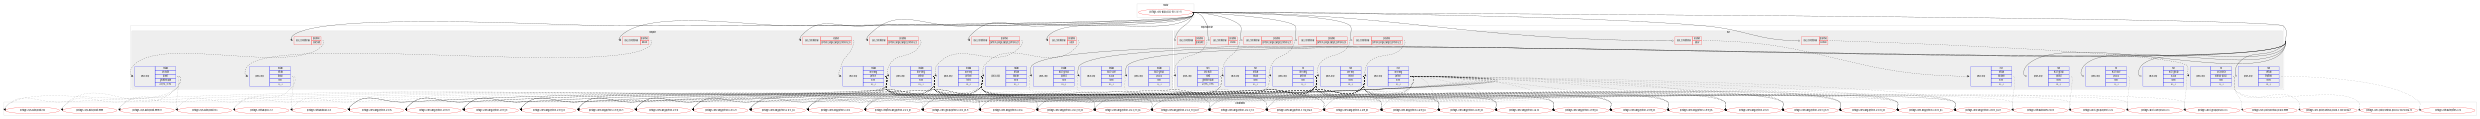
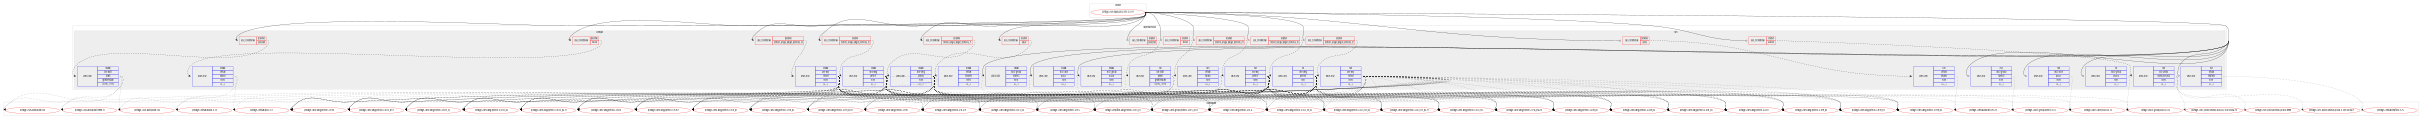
node "portage://sys-auth/polkit-9999": removed
